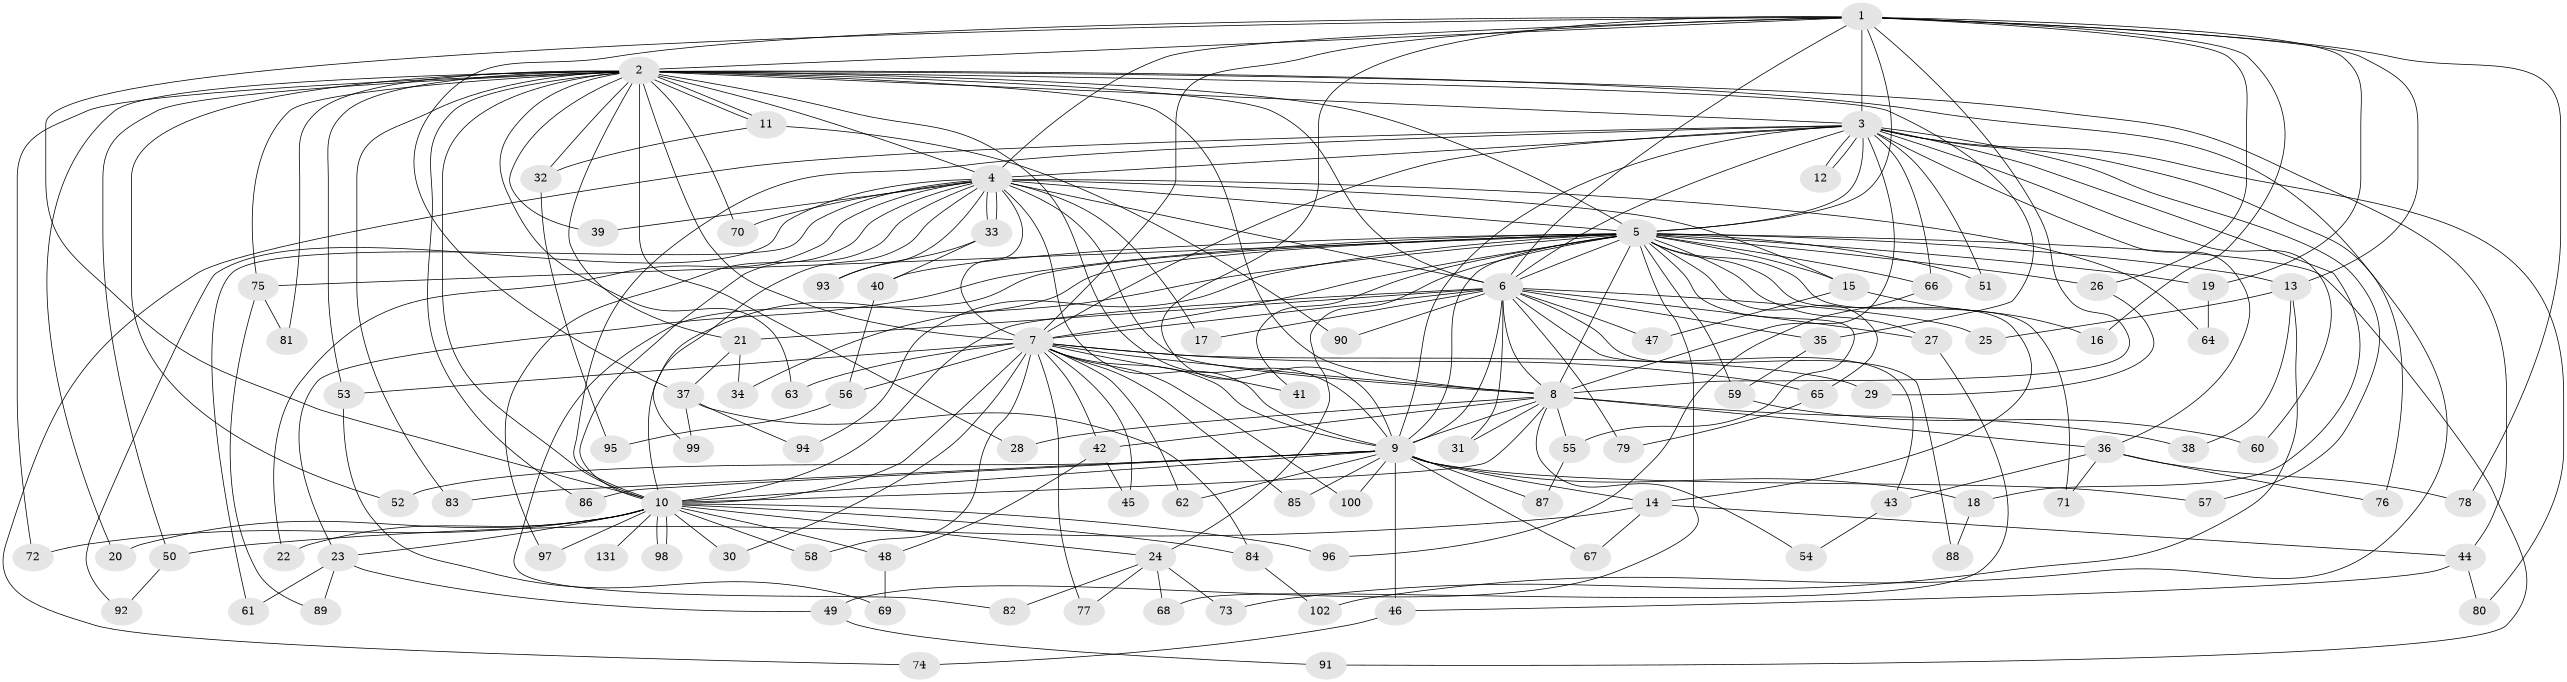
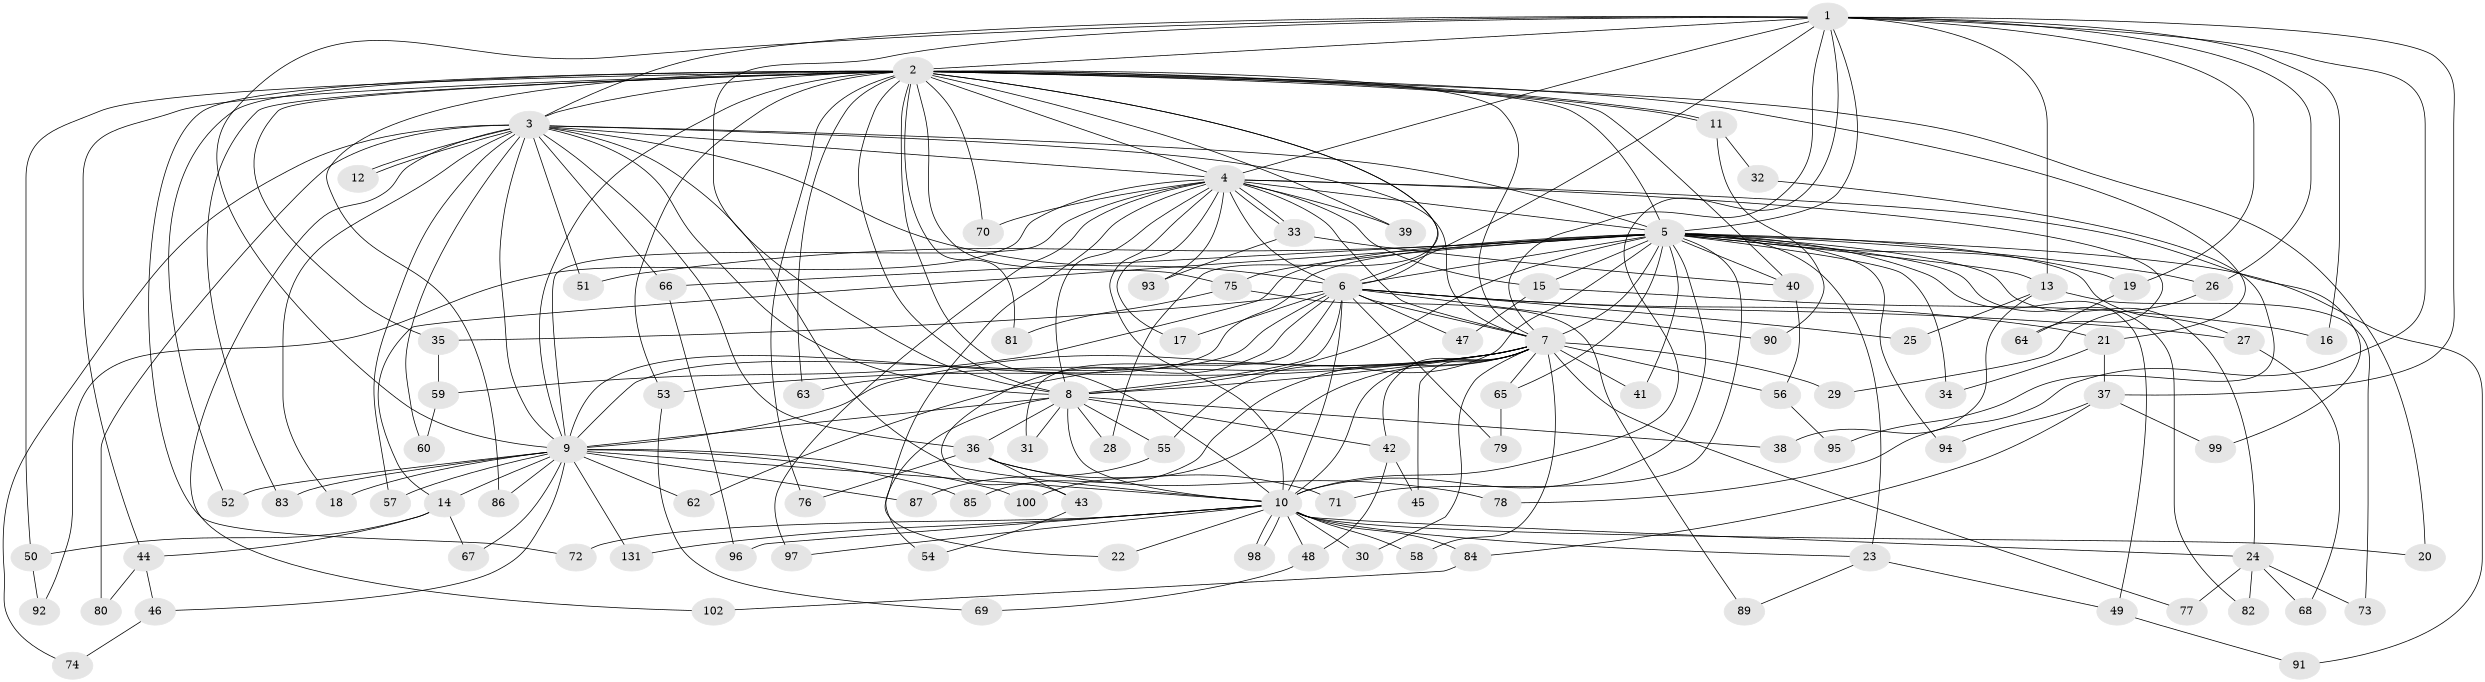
edge "2" -- "32": now "2" -- "40"
edge "9" -- "131": added
node "88": removed
node "61": removed
